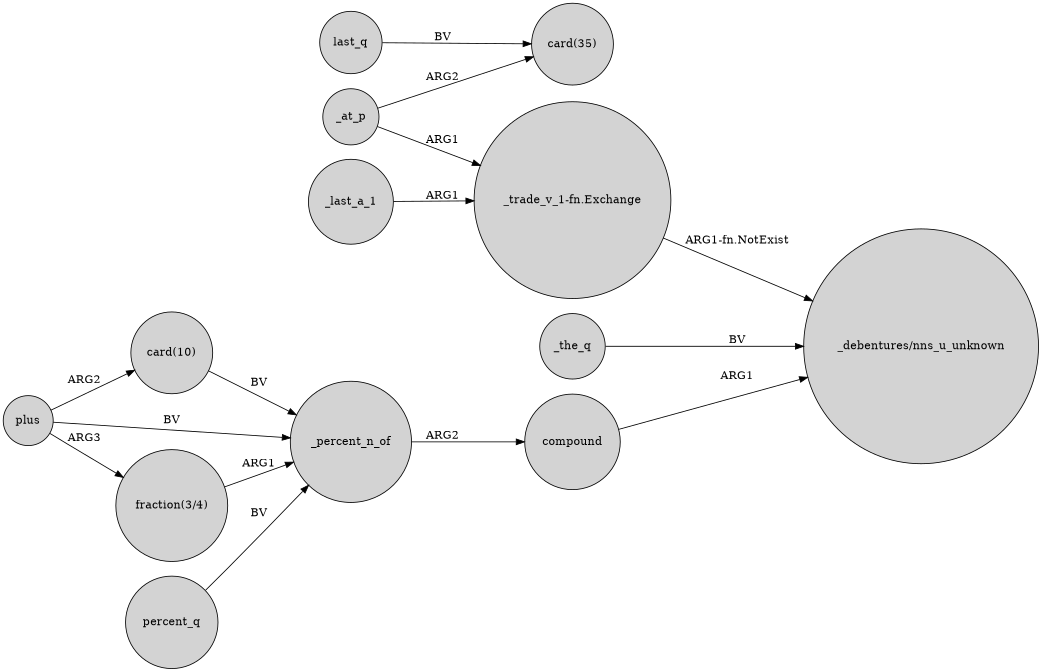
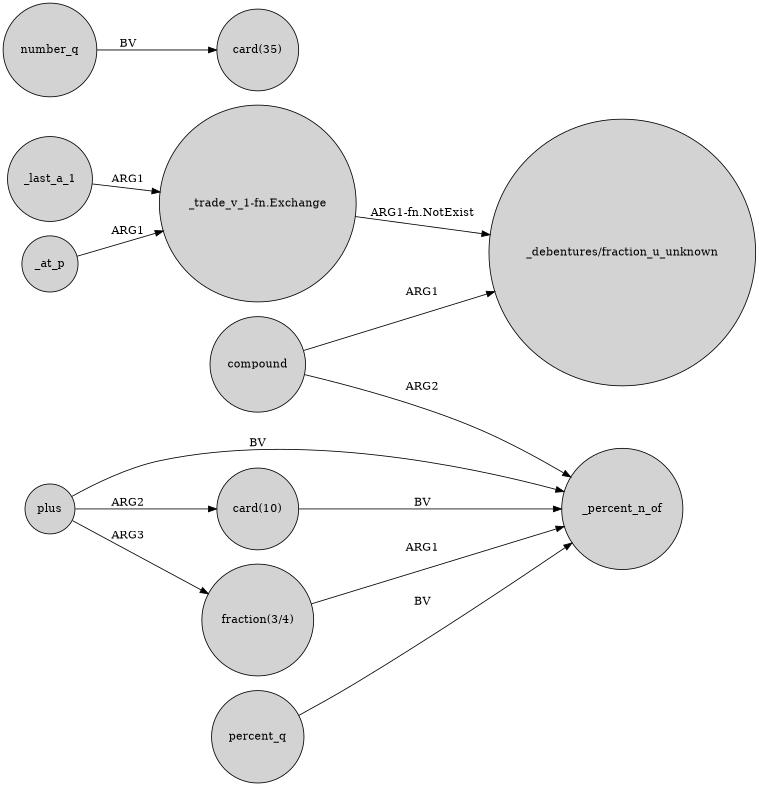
node "last_q": label "last_q" -> "number_q"
edge "_at_p" -> "card(35)": removed, label "ARG2"
node "_the_q": removed
node "_debentures/nns_u_unknown": label "_debentures/nns_u_unknown" -> "_debentures/fraction_u_unknown"
edge "_percent_n_of" -> "compound": reversed
